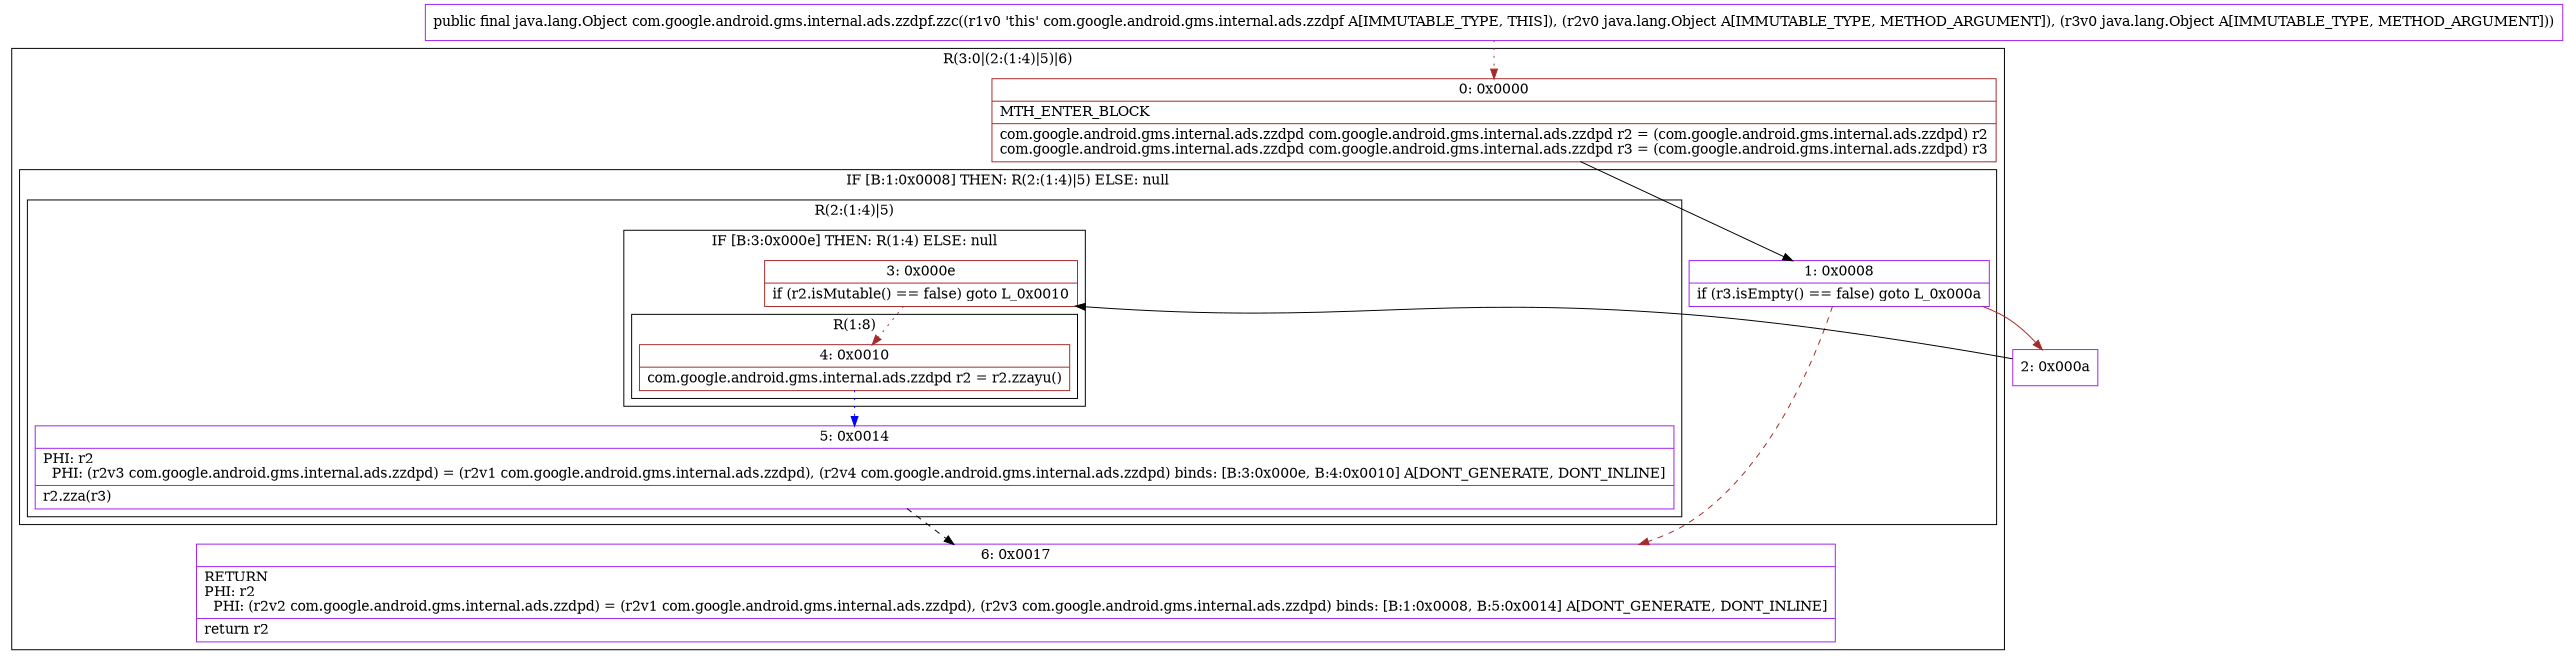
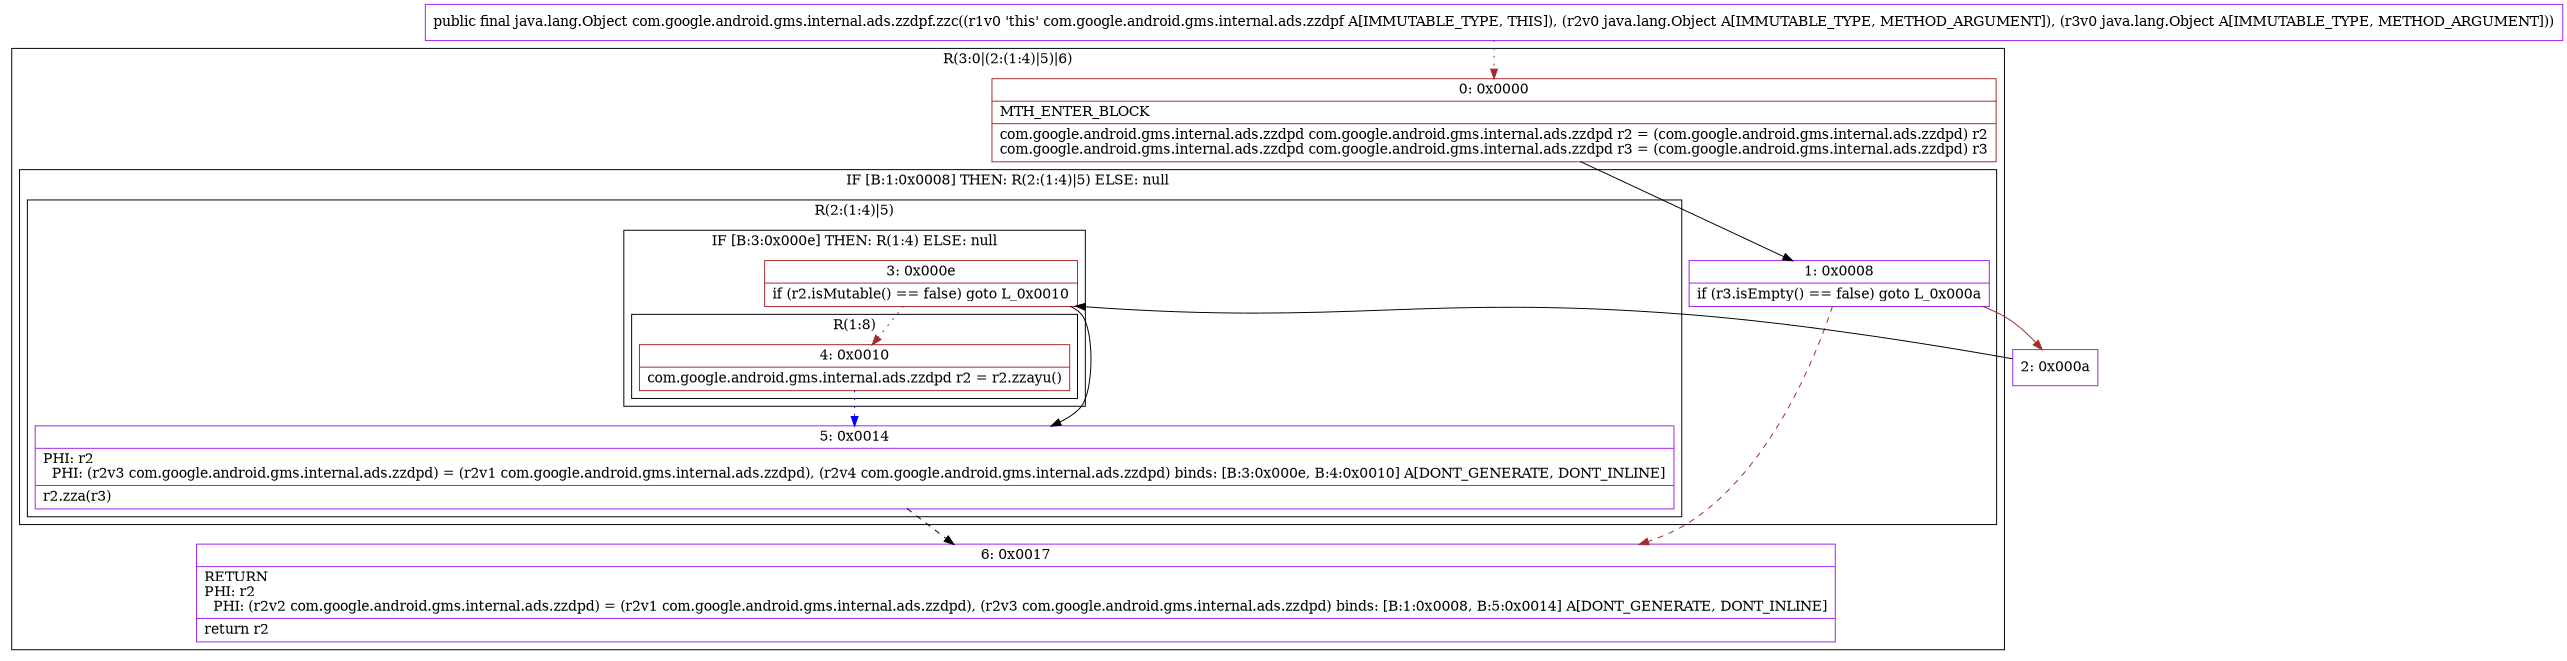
edge "3: 0x000e" -> "5: 0x0014": added
